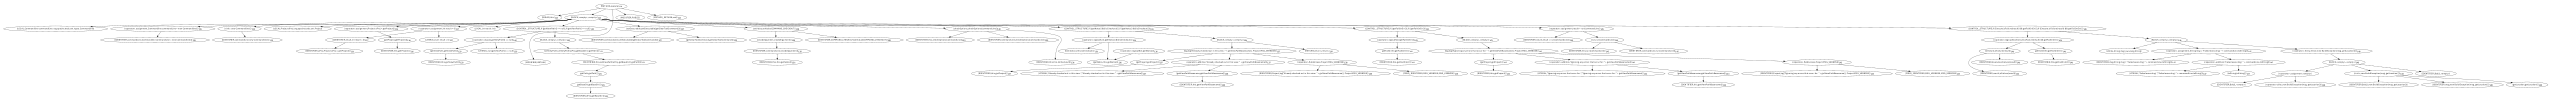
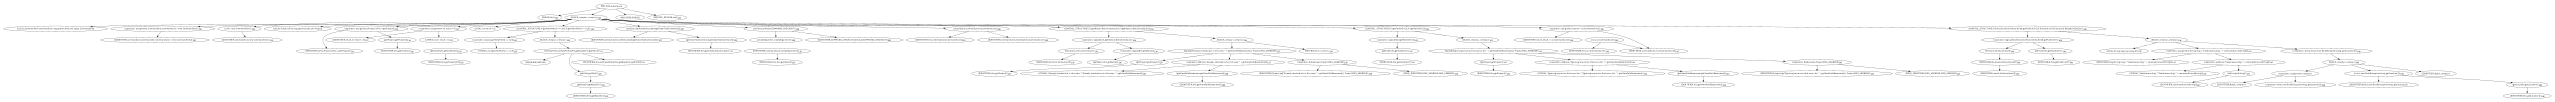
edge "(checkOptions,checkOptions(commandLine))" -> "(IDENTIFIER,this,this.lsCheckout())": now "(lsCheckout,this.lsCheckout())" -> "(IDENTIFIER,this,this.lsCheckout())"
edge "(METHOD,execute)" -> "(MODIFIER,VIRTUAL)": now "(setViewPath,setViewPath(aProj.getBaseDir().getPath()))" -> "(MODIFIER,VIRTUAL)"
edge "(<operator>.assignment,result = run(commandLine))" -> "(run,run(commandLine))": now "(<operator>.assignment,result = run(commandLine))" -> "(IDENTIFIER,commandLine,run(commandLine))"
edge "(IDENTIFIER,result,int result = 0)" -> "(IDENTIFIER,aProj,Project aProj = getProject())": now "(<operator>.assignment,Project aProj = getProject())" -> "(IDENTIFIER,aProj,Project aProj = getProject())"
edge "(<operator>.equals,getViewPath() == null)" -> "(getViewPath,getViewPath())": removed
edge "(createArgument,createArgument())" -> "(IDENTIFIER,commandLine,createArgument())": removed
edge "(<operator>.logicalAnd,!getNotco() && lsCheckout())" -> "(getNotco,this.getNotco())": now "(<operator>.logicalAnd,!getNotco() && lsCheckout())" -> "(<operator>.logicalNot,!getNotco())"
node "(IDENTIFIER,this,getClearToolCommand())": added
edge "(isFailure,isFailure(result))" -> "(IDENTIFIER,result,isFailure(result))": now "(IDENTIFIER,Execute,isFailure(result))" -> "(IDENTIFIER,result,isFailure(result))"
edge "(IDENTIFIER,this,setViewPath(aProj.getBaseDir().getPath()))" -> "(getPath,getPath())": now "(setViewPath,setViewPath(aProj.getBaseDir().getPath()))" -> "(getPath,getPath())"
node "(IDENTIFIER,commandLine,toString())": added
node "(IDENTIFIER,msg,new BuildException(msg, getLocation()))": removed
node "(IDENTIFIER,this,getLocation())": added
